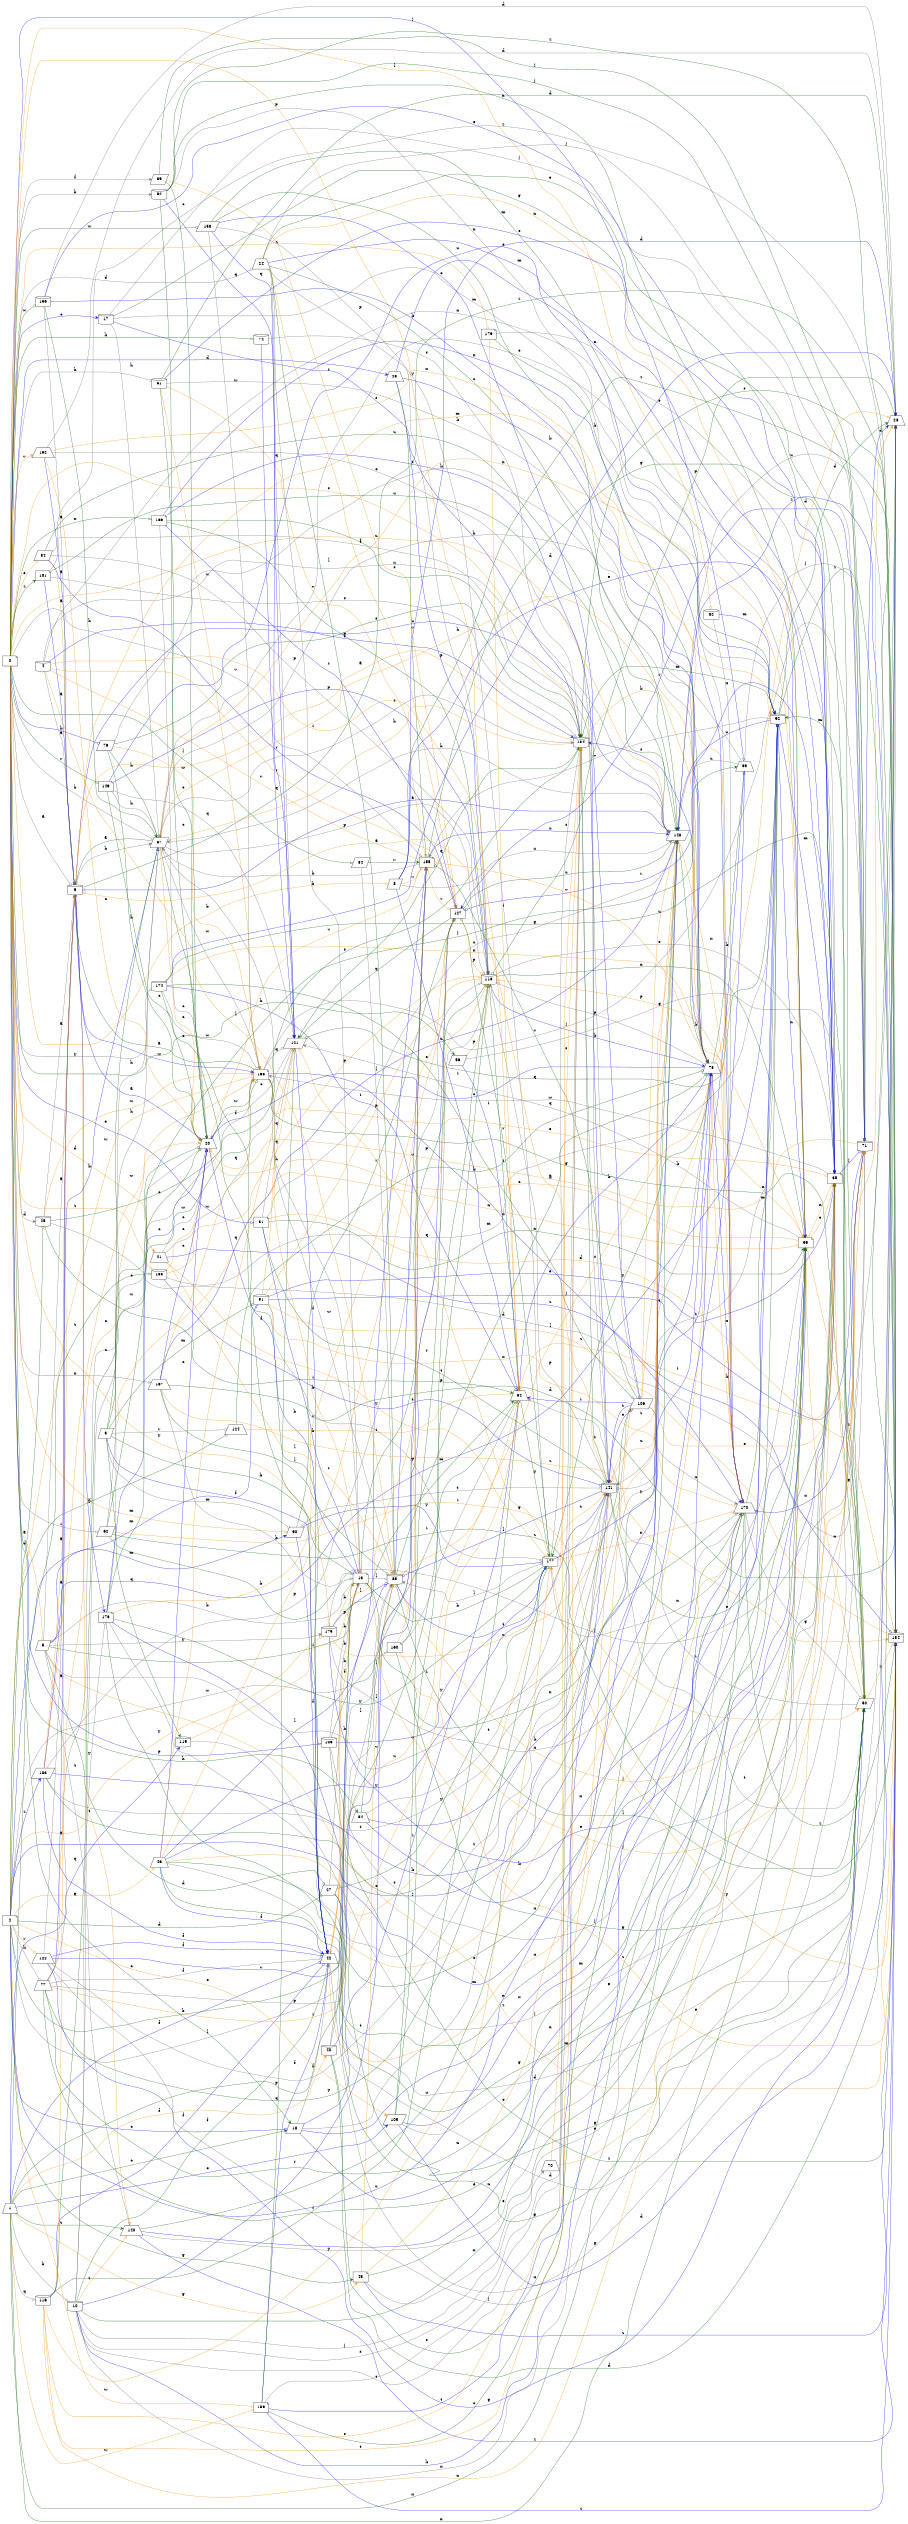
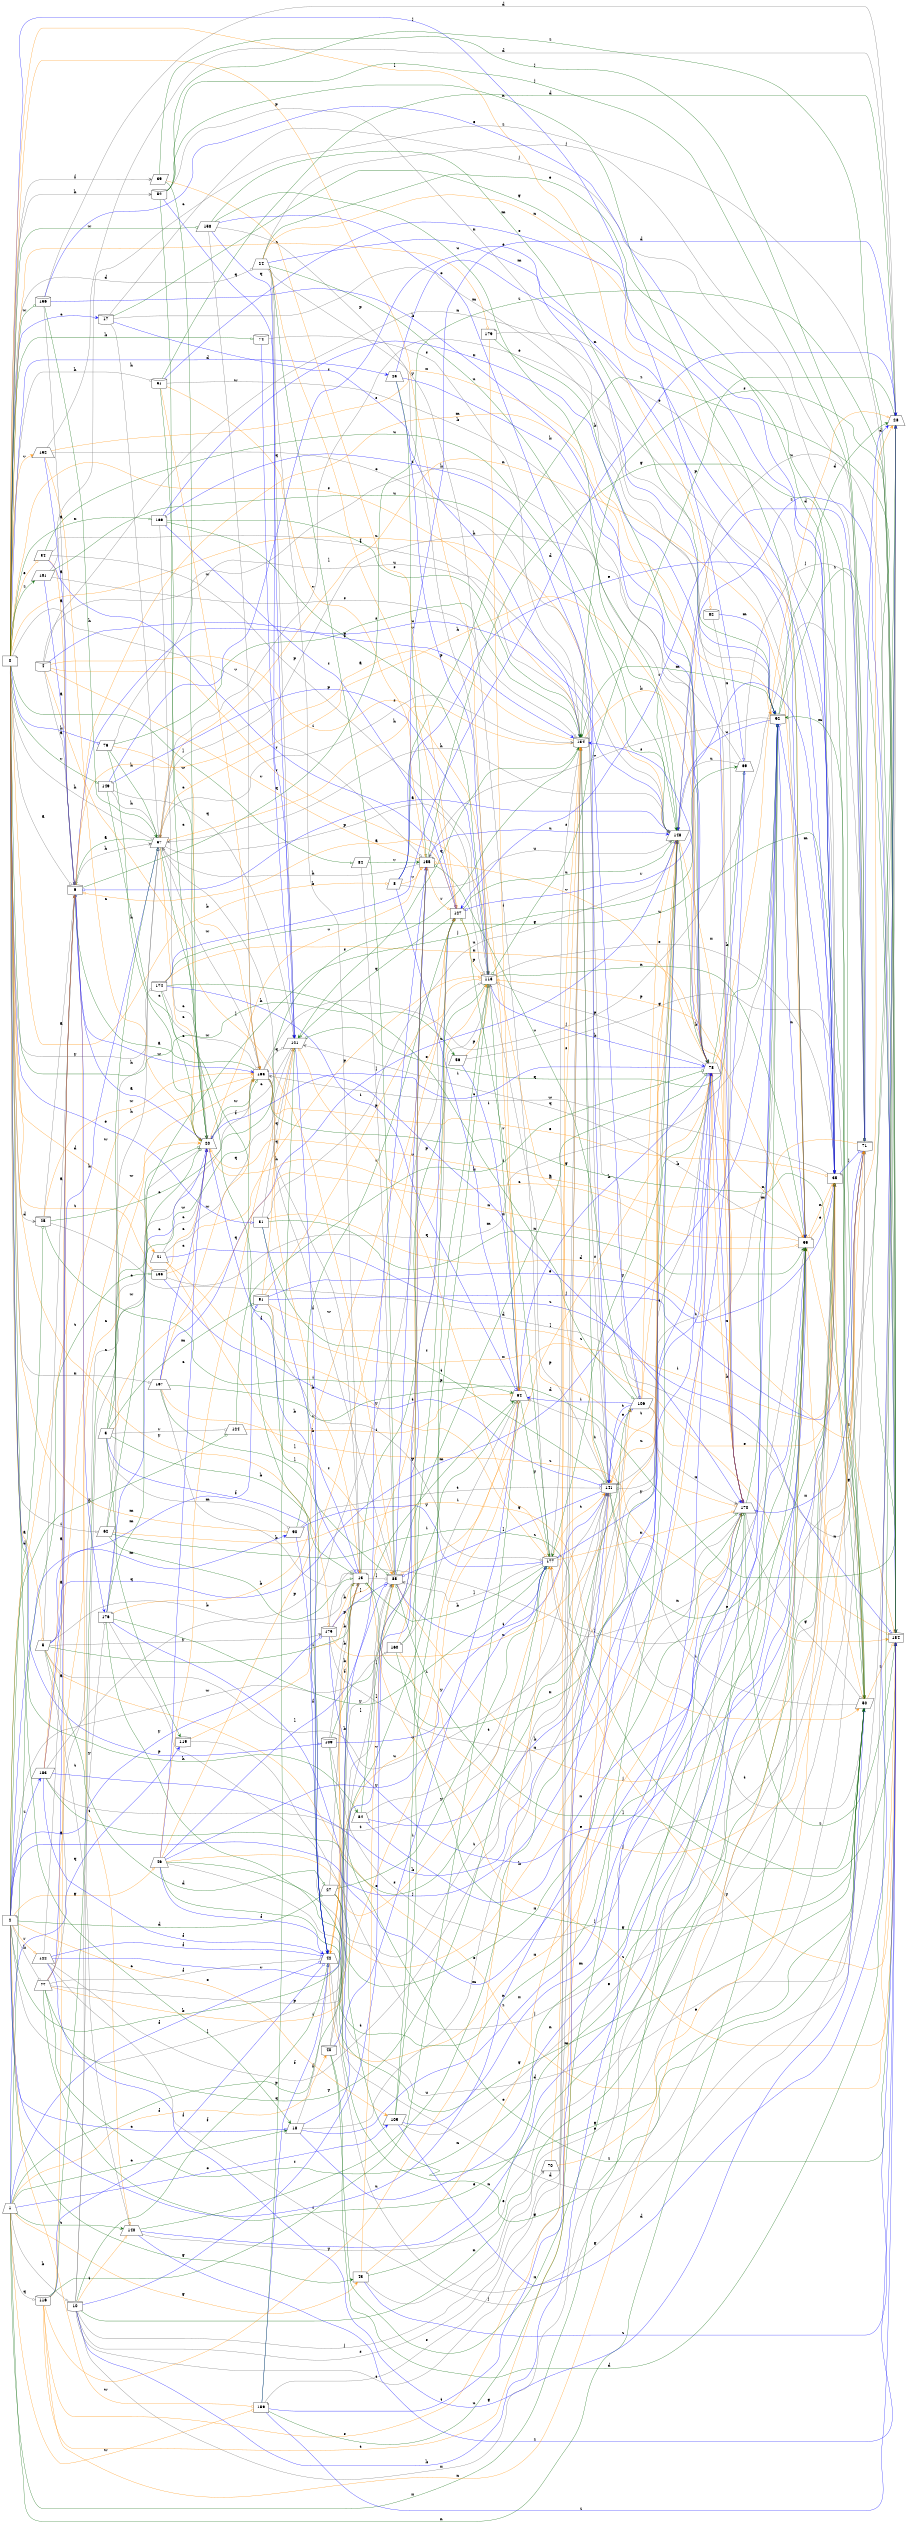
node "181": shape note -> parallelogram
edge "2" -> "175": color darkorange -> blue
